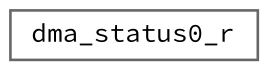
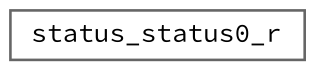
node "dma_status0_r": label "dma_status0_r" -> "status_status0_r"
